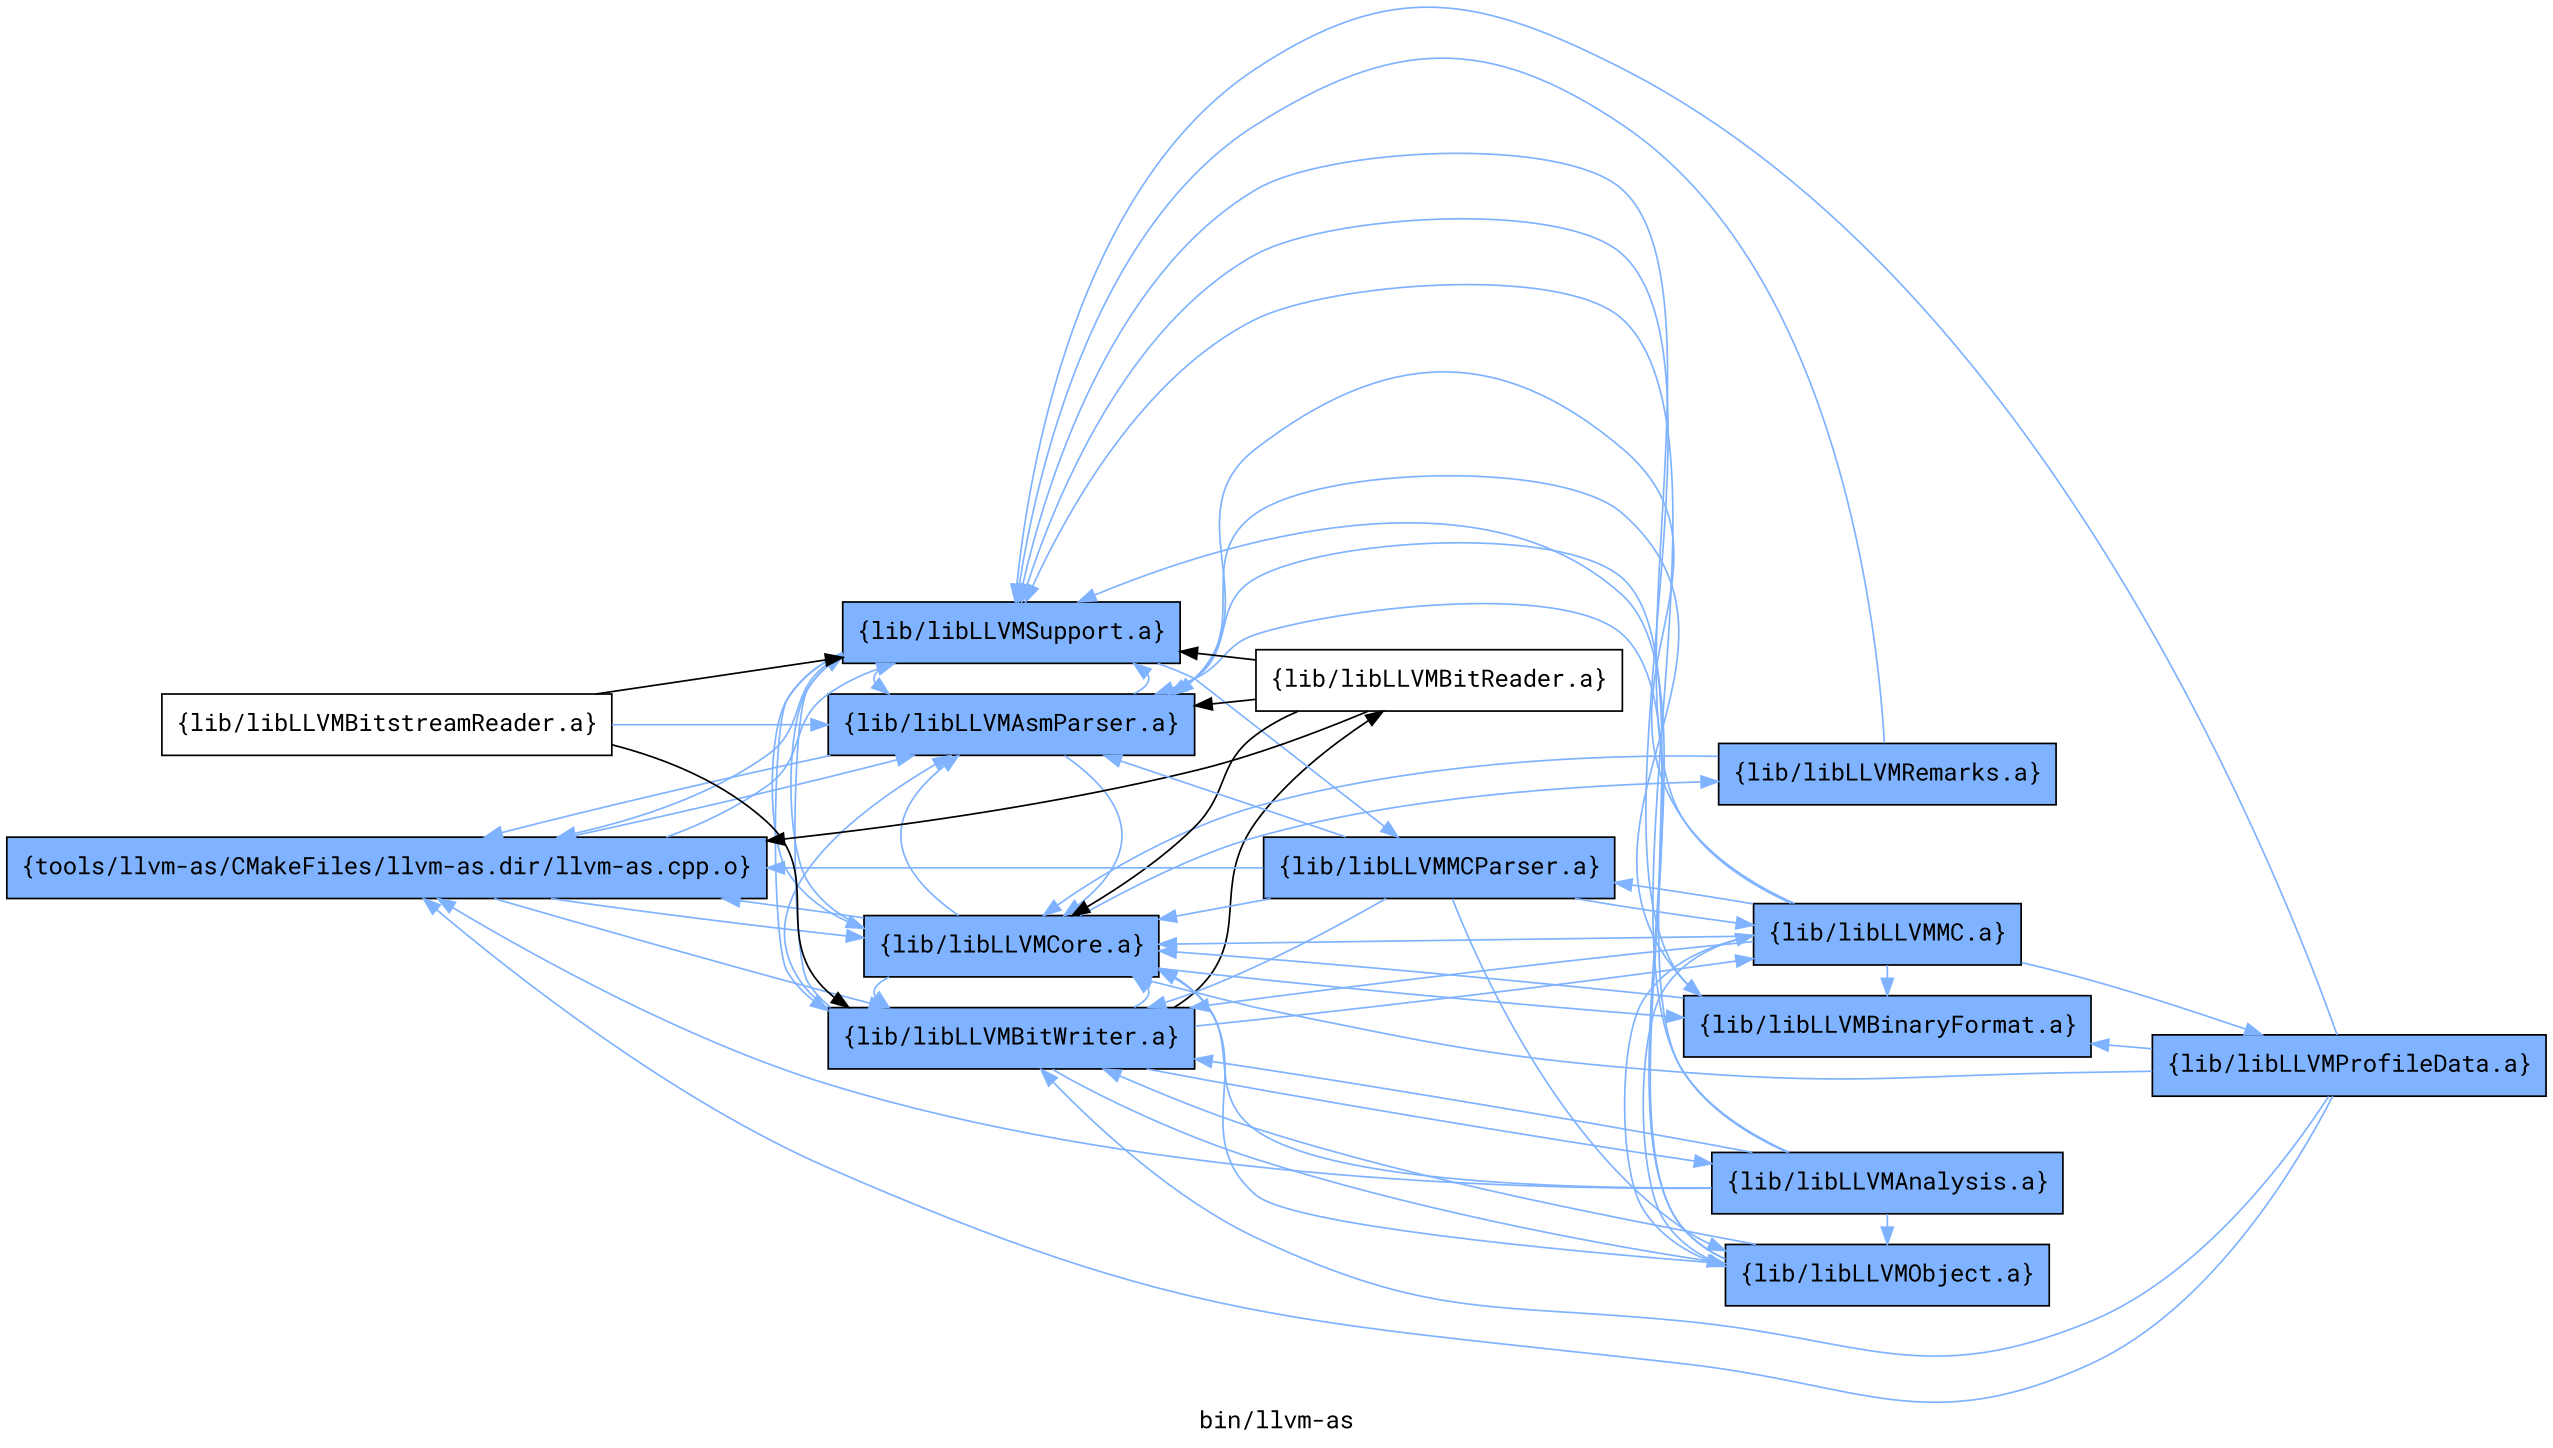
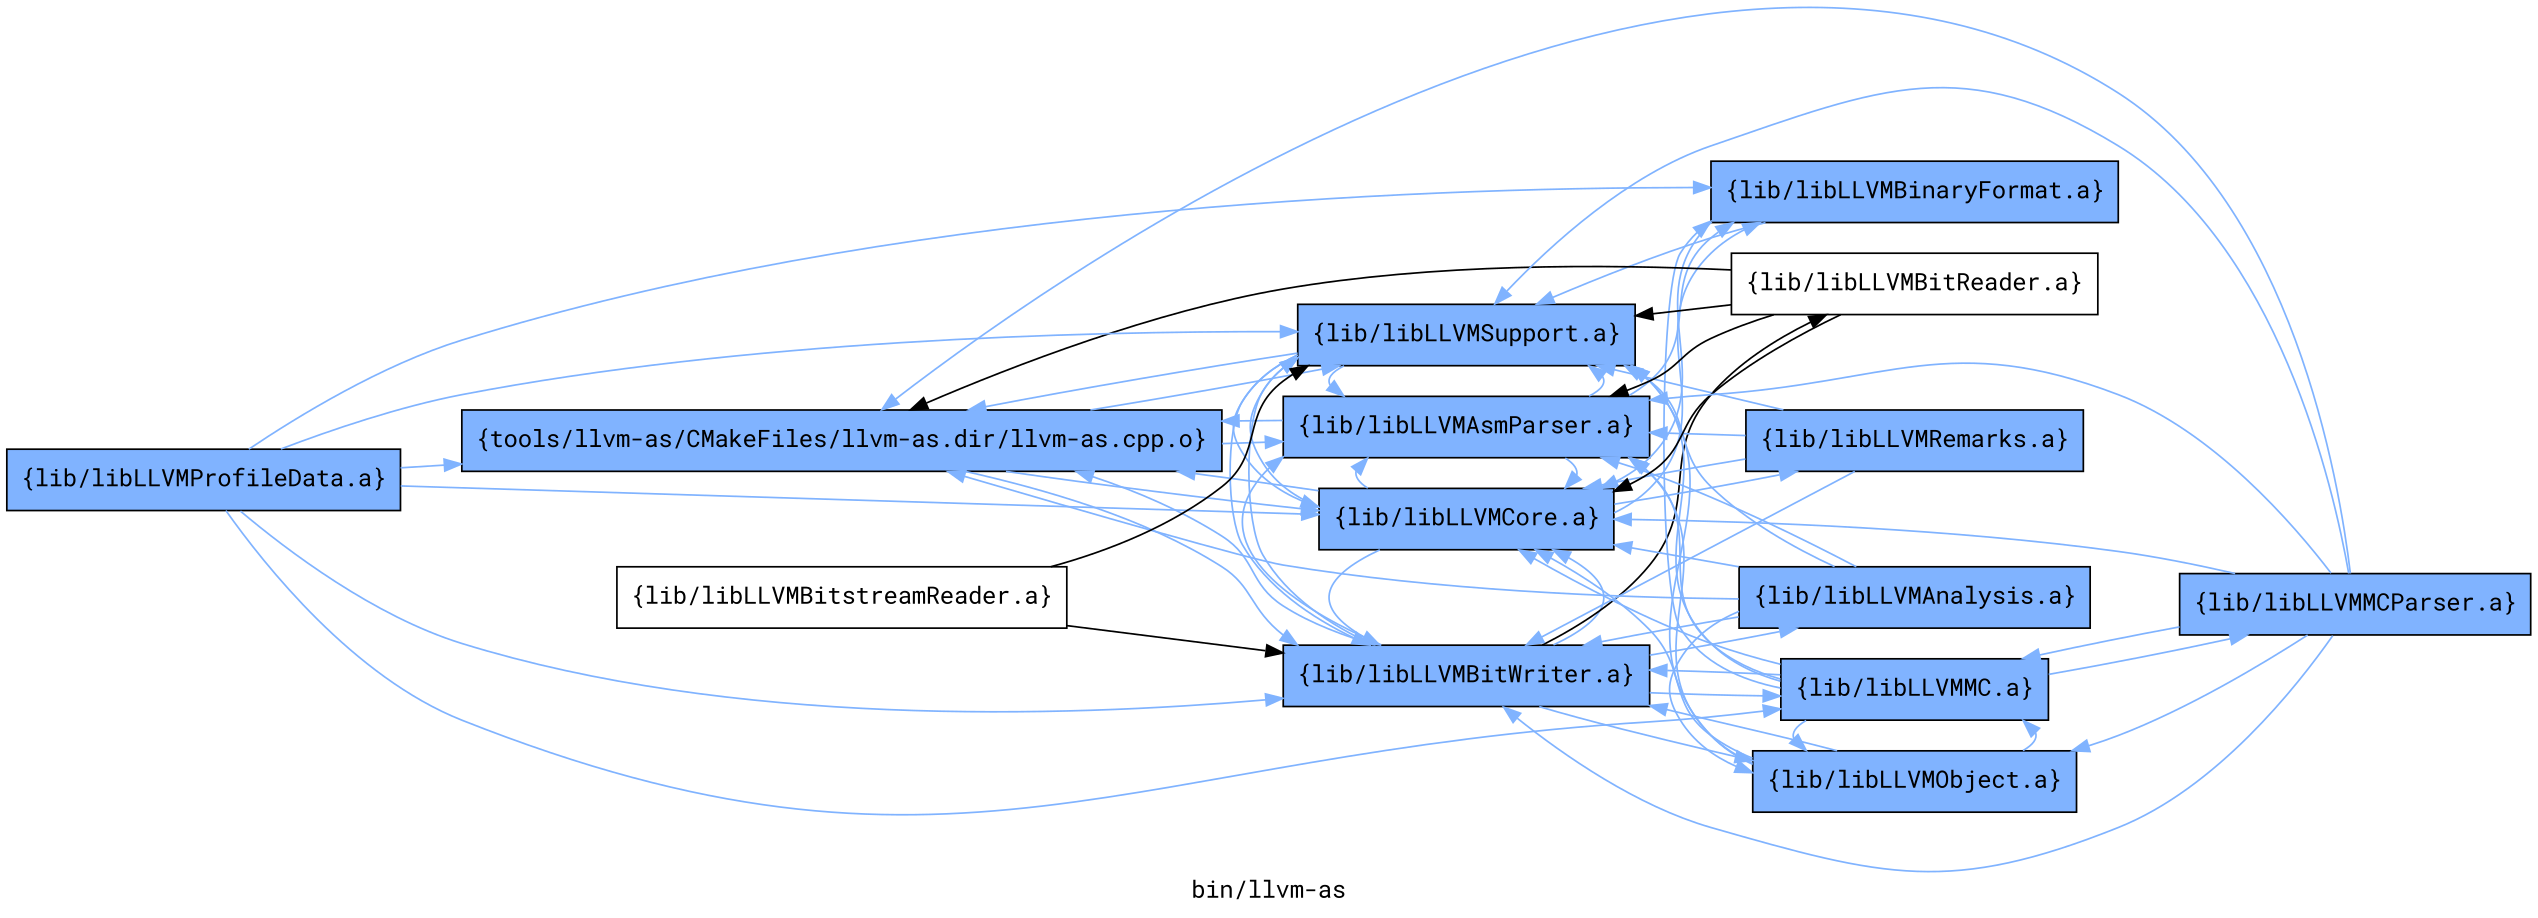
edge "{lib/libLLVMBitWriter.a}" -> "{tools/llvm-as/CMakeFiles/llvm-as.dir/llvm-as.cpp.o}": added
edge "{lib/libLLVMRemarks.a}" -> "{lib/libLLVMBitWriter.a}": added
edge "{lib/libLLVMBitstreamReader.a}" -> "{lib/libLLVMAsmParser.a}": now "{lib/libLLVMRemarks.a}" -> "{lib/libLLVMAsmParser.a}"
edge "{lib/libLLVMSupport.a}" -> "{lib/libLLVMMCParser.a}": reversed
edge "{lib/libLLVMMC.a}" -> "{lib/libLLVMProfileData.a}": reversed
